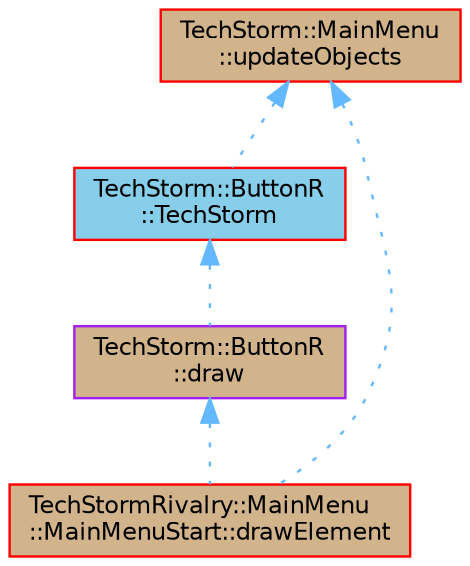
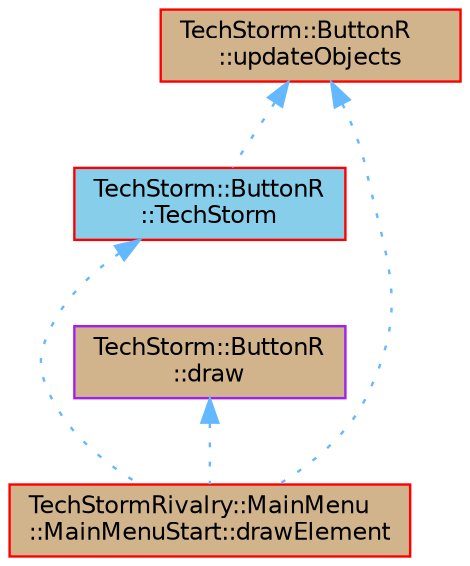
node "TechStorm::MainMenu ::updateObjects": label "TechStorm::MainMenu ::updateObjects" -> "TechStorm::ButtonR ::updateObjects"
edge "TechStorm::ButtonR ::draw" -> "TechStorm::ButtonR ::TechStorm": now "TechStormRivalry::MainMenu ::MainMenuStart::drawElement" -> "TechStorm::ButtonR ::TechStorm"
